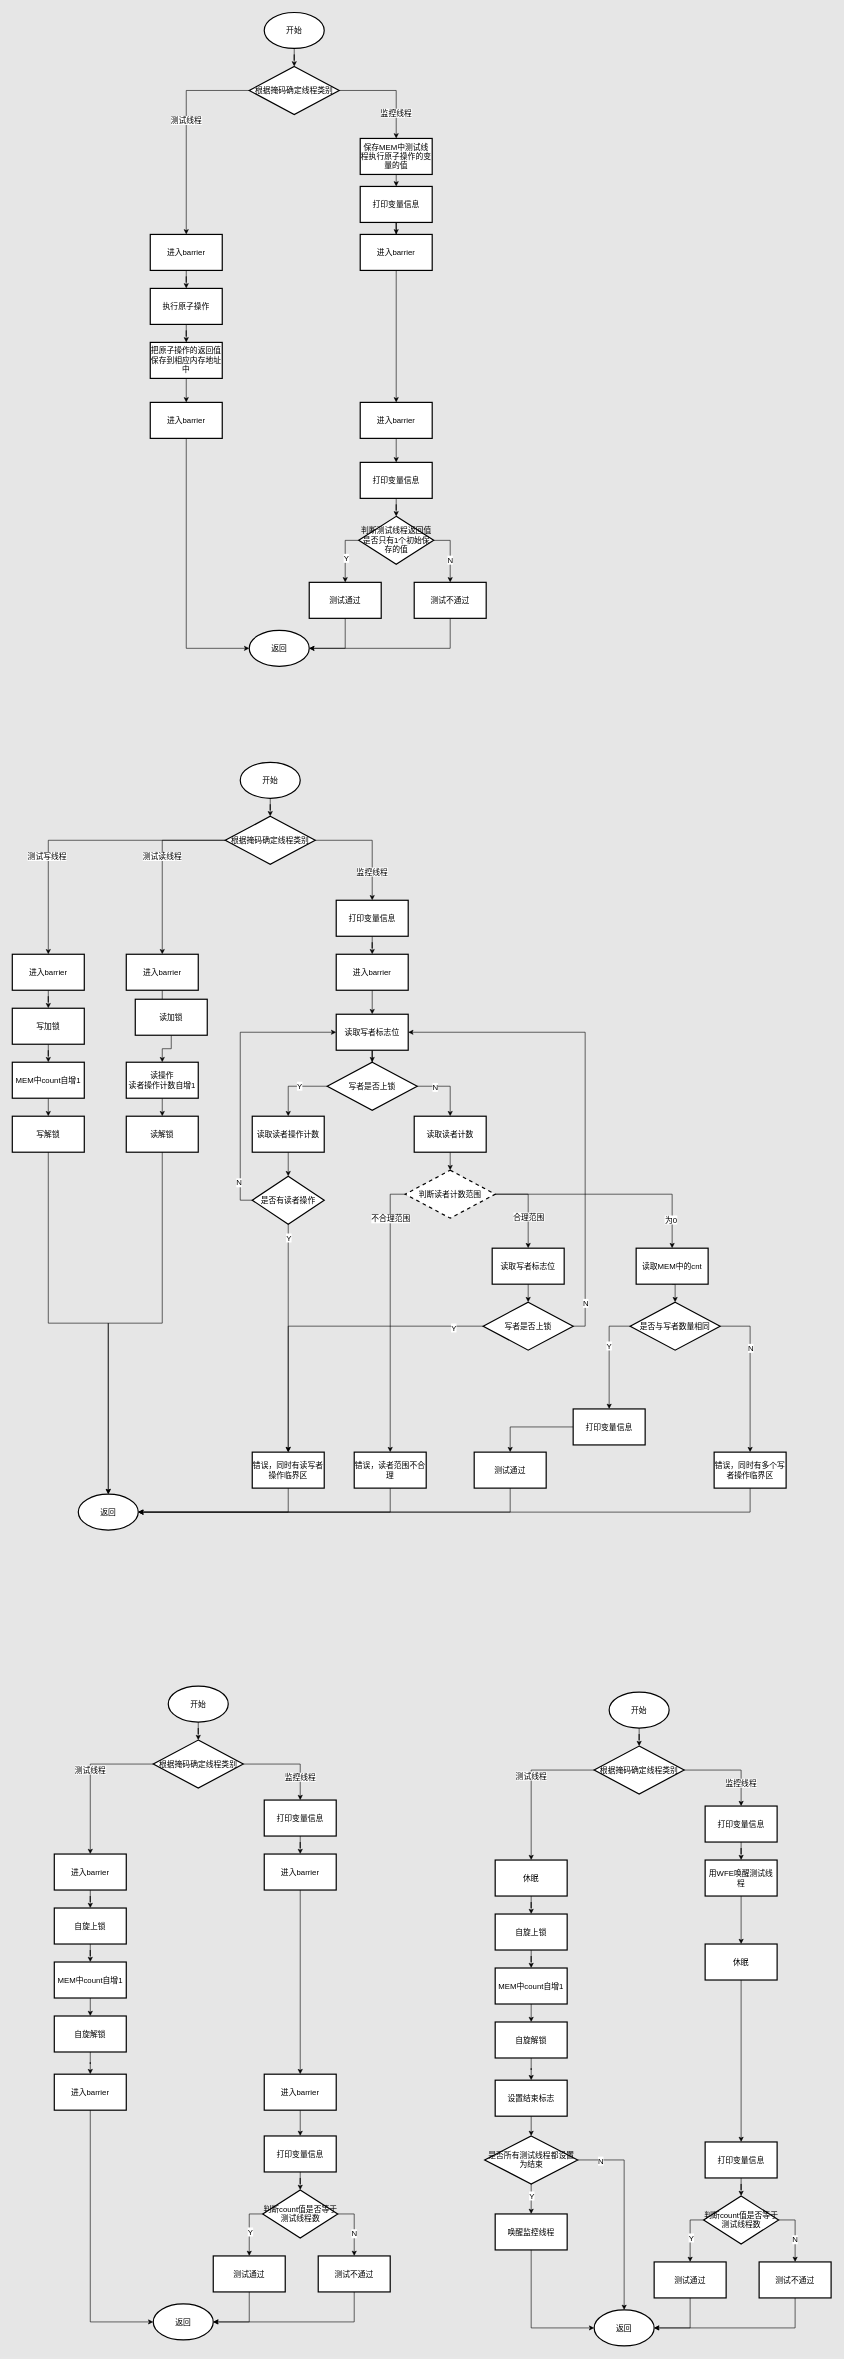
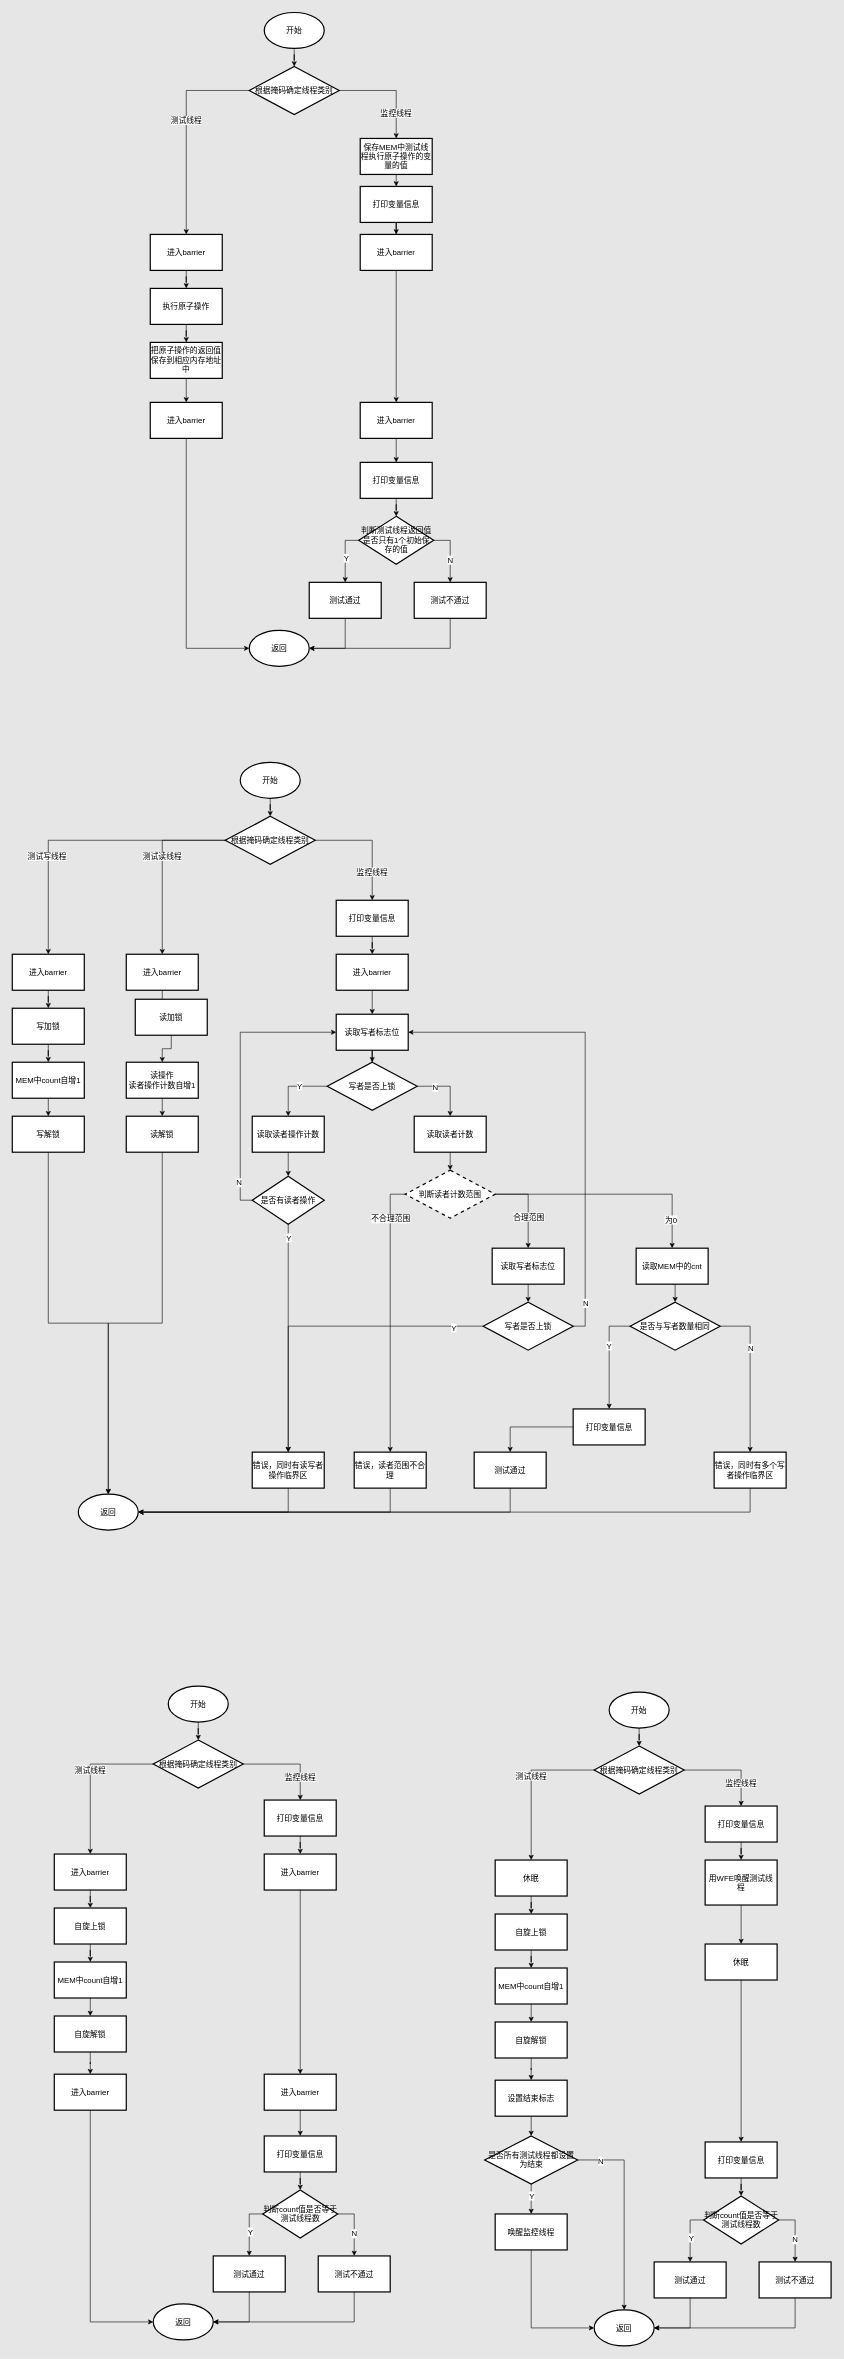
node "用WFE唤醒测试线程": size 72x36 -> 72x45
